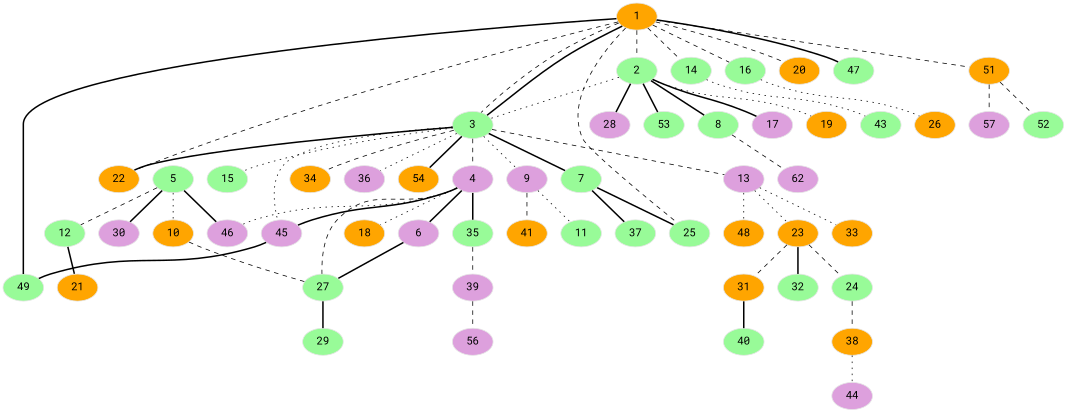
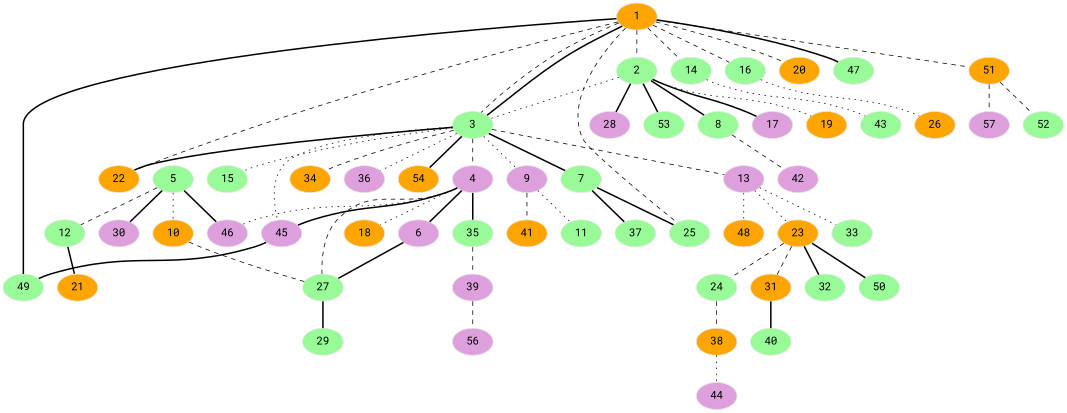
node "62": label "62" -> "42"
node "33": fillcolor orange -> palegreen
node "50": added
